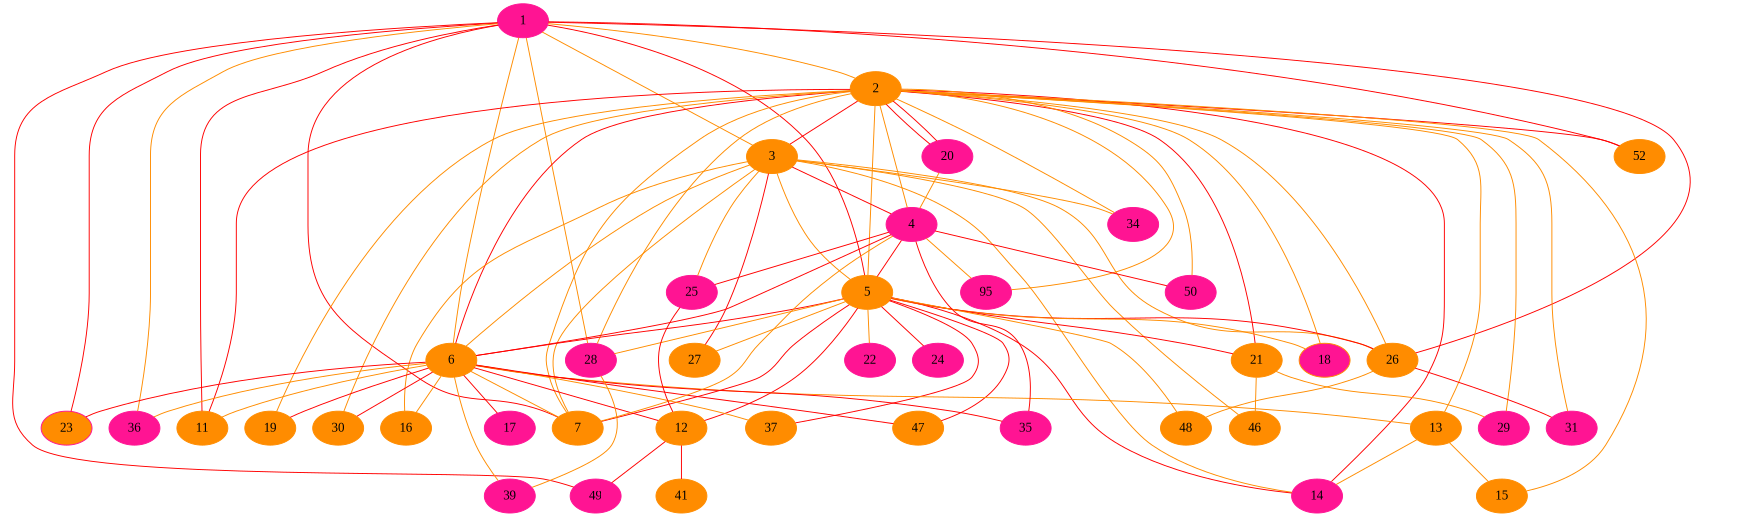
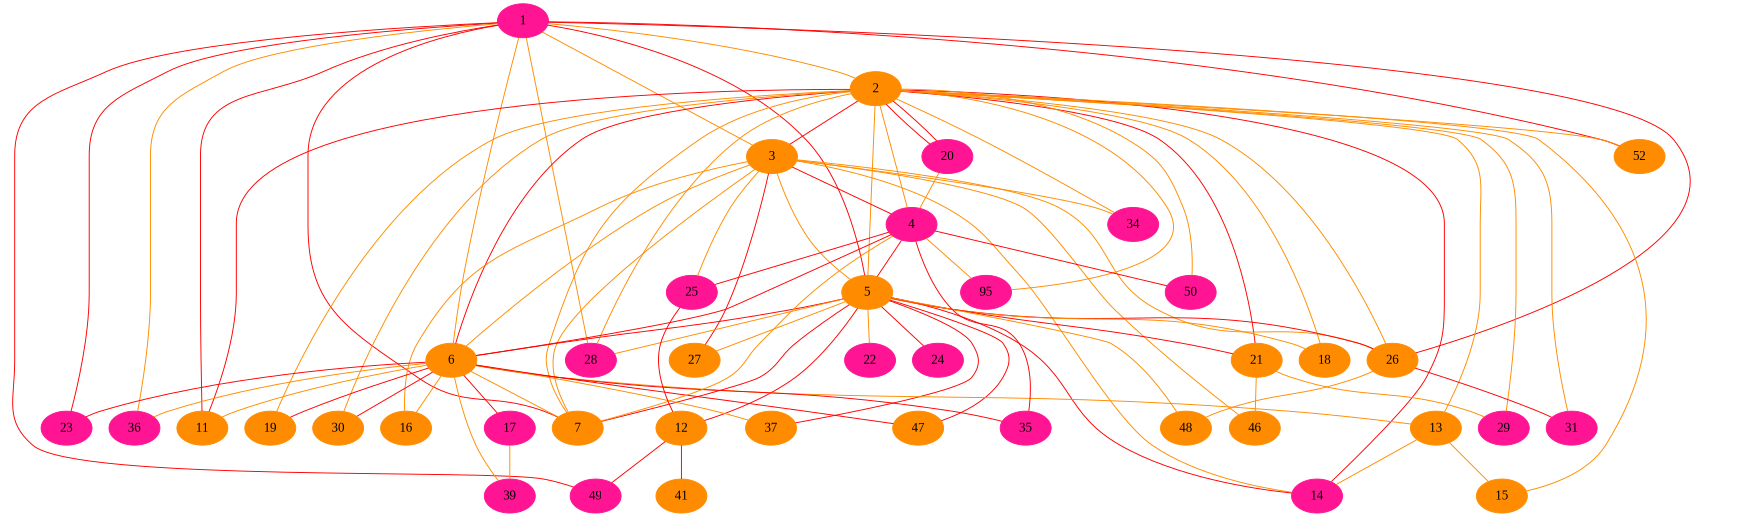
edge "2" -- "52": color red -> darkorange
node "18": fillcolor deeppink -> darkorange
edge "6" -- "12": removed
node "23": fillcolor darkorange -> deeppink
edge "28" -- "39": now "17" -- "39"
